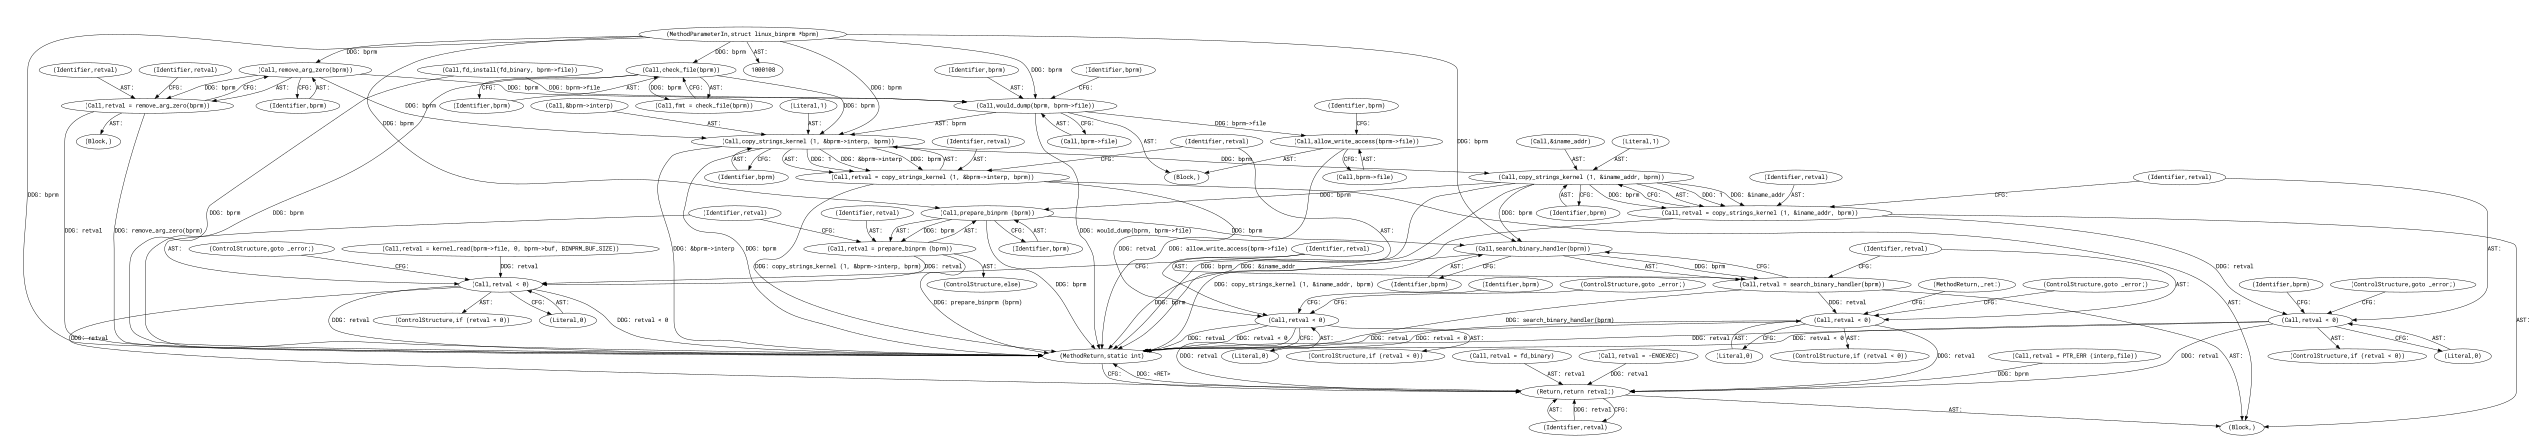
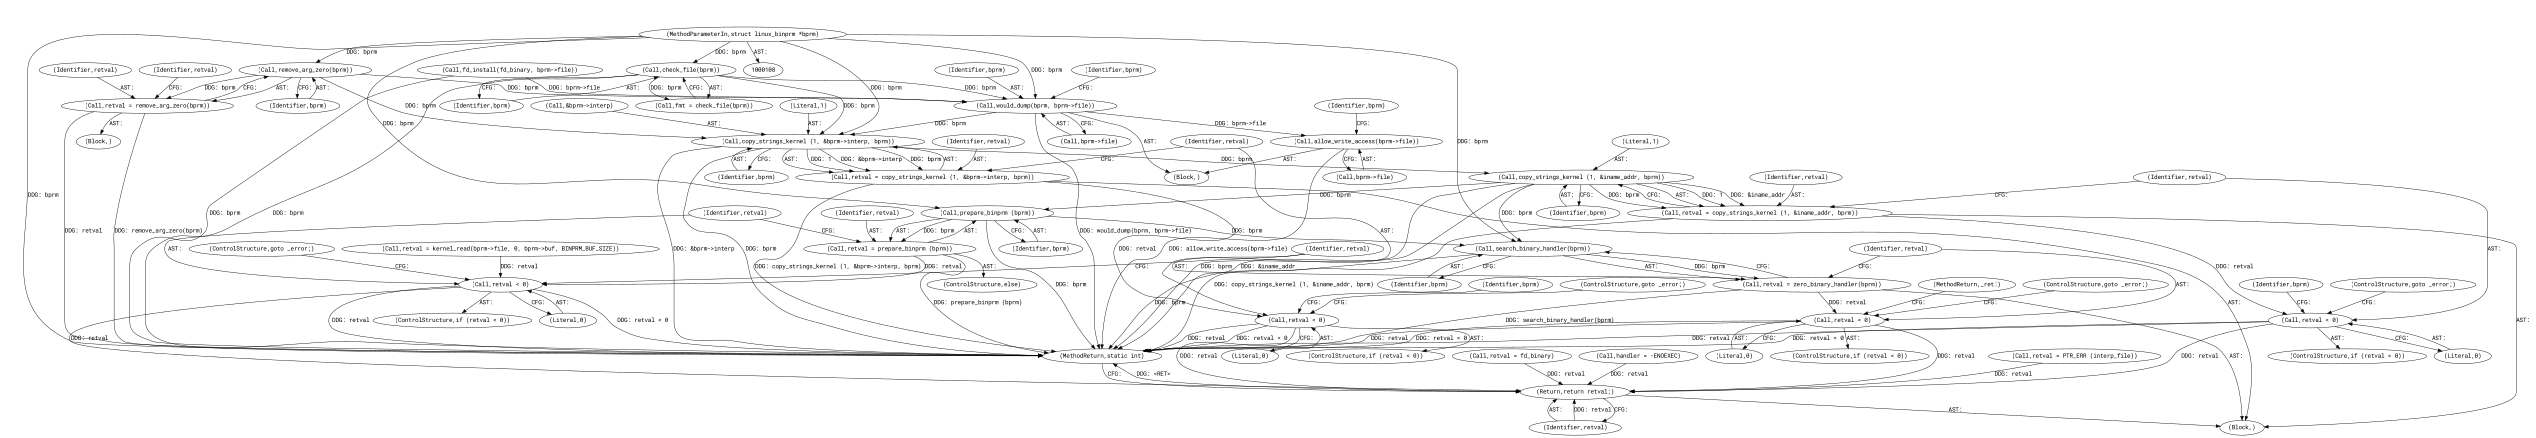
edge "(Call,check_file(bprm))" -> "(Call,would_dump(bprm, bprm->file))": added, label "DDG: bprm"
edge "(Call,would_dump(bprm, bprm->file))" -> "(Call,copy_strings_kernel (1, &bprm->interp, bprm))": label "AST: bprm" -> "DDG: bprm"
node "(Call,&iname_addr)": removed
node "(Call,retval = search_binary_handler(bprm))": label "(Call,retval = search_binary_handler(bprm))" -> "(Call,retval = zero_binary_handler(bprm))"
node "(Call,retval = -ENOEXEC)": label "(Call,retval = -ENOEXEC)" -> "(Call,handler = -ENOEXEC)"
edge "(Call,retval = fd_binary)" -> "(Return,return retval;)": label "AST: retval" -> "DDG: retval"
edge "(Call,retval = PTR_ERR (interp_file))" -> "(Return,return retval;)": label "DDG: bprm" -> "DDG: retval"
